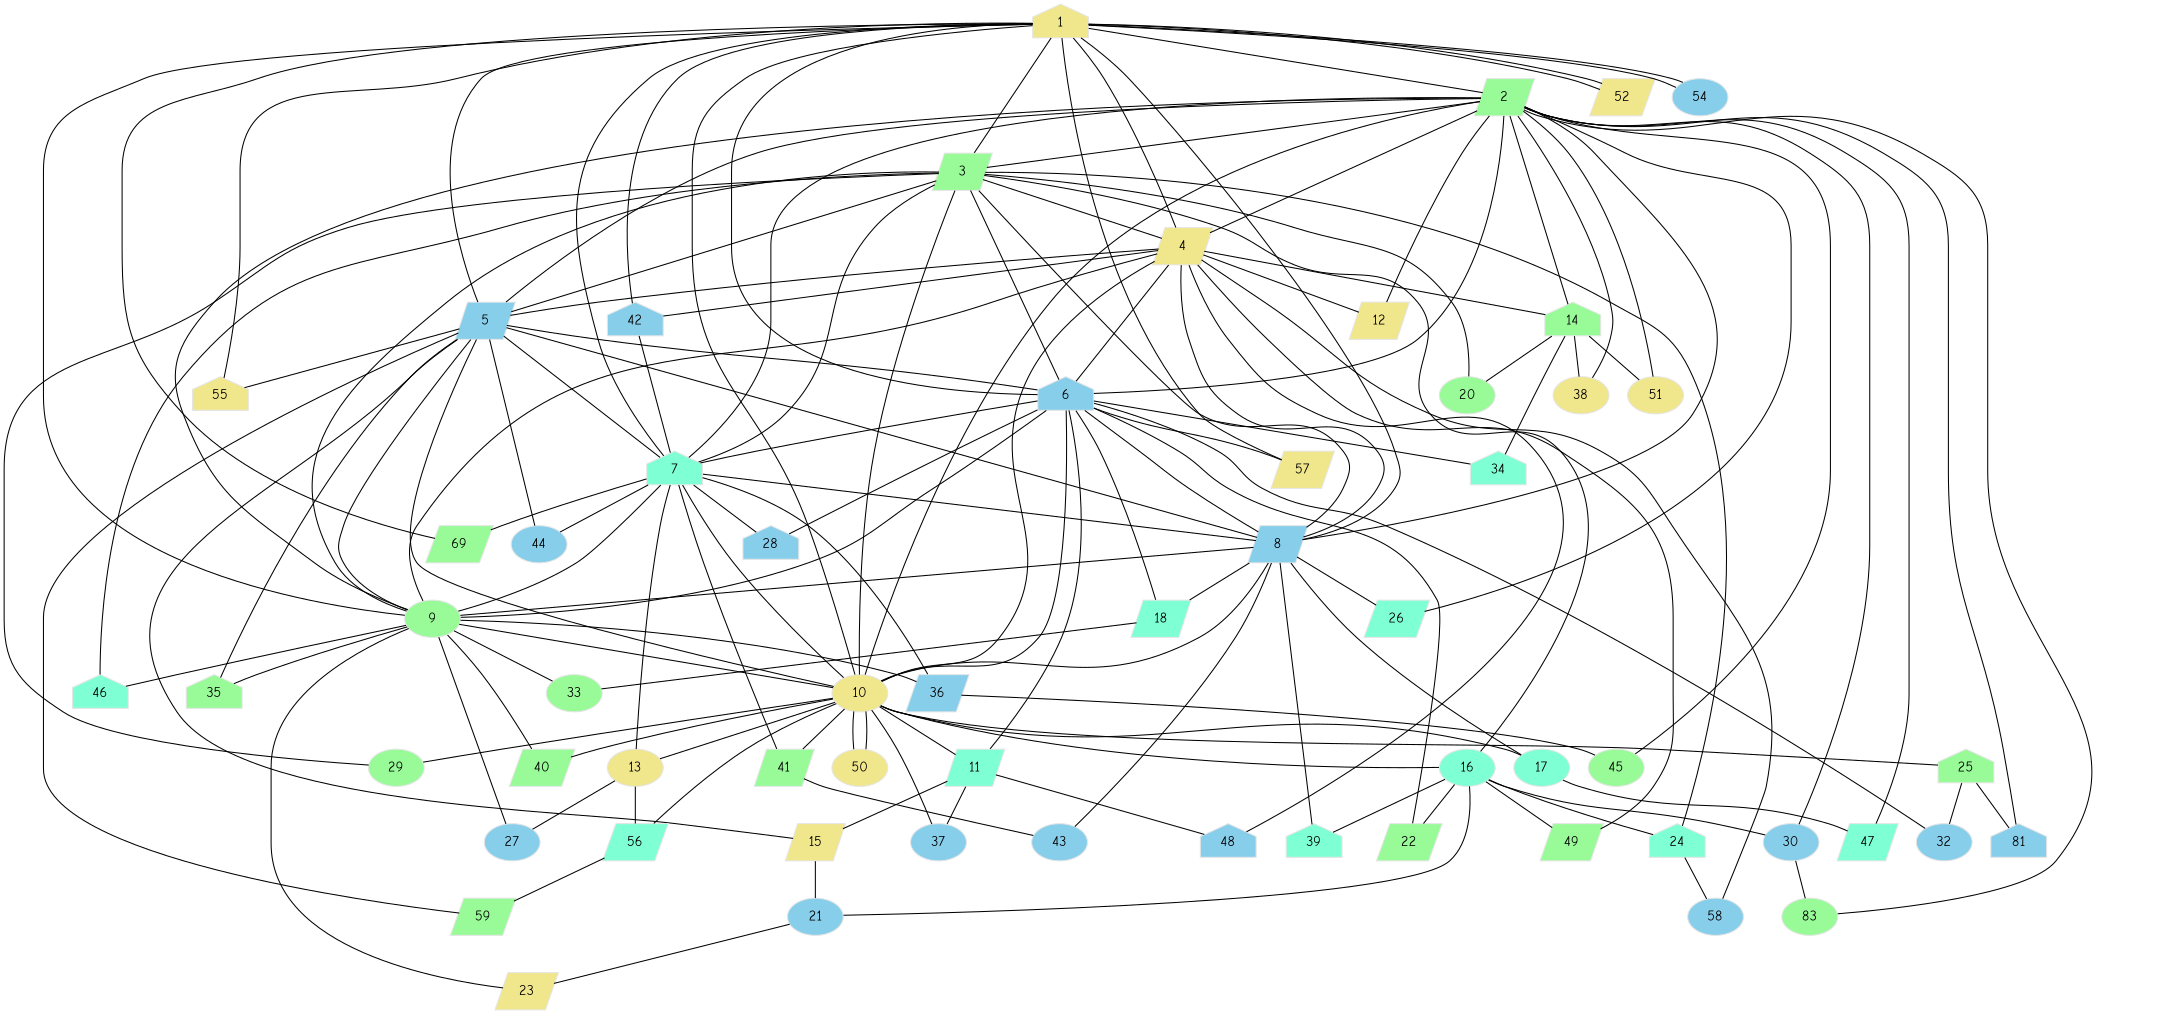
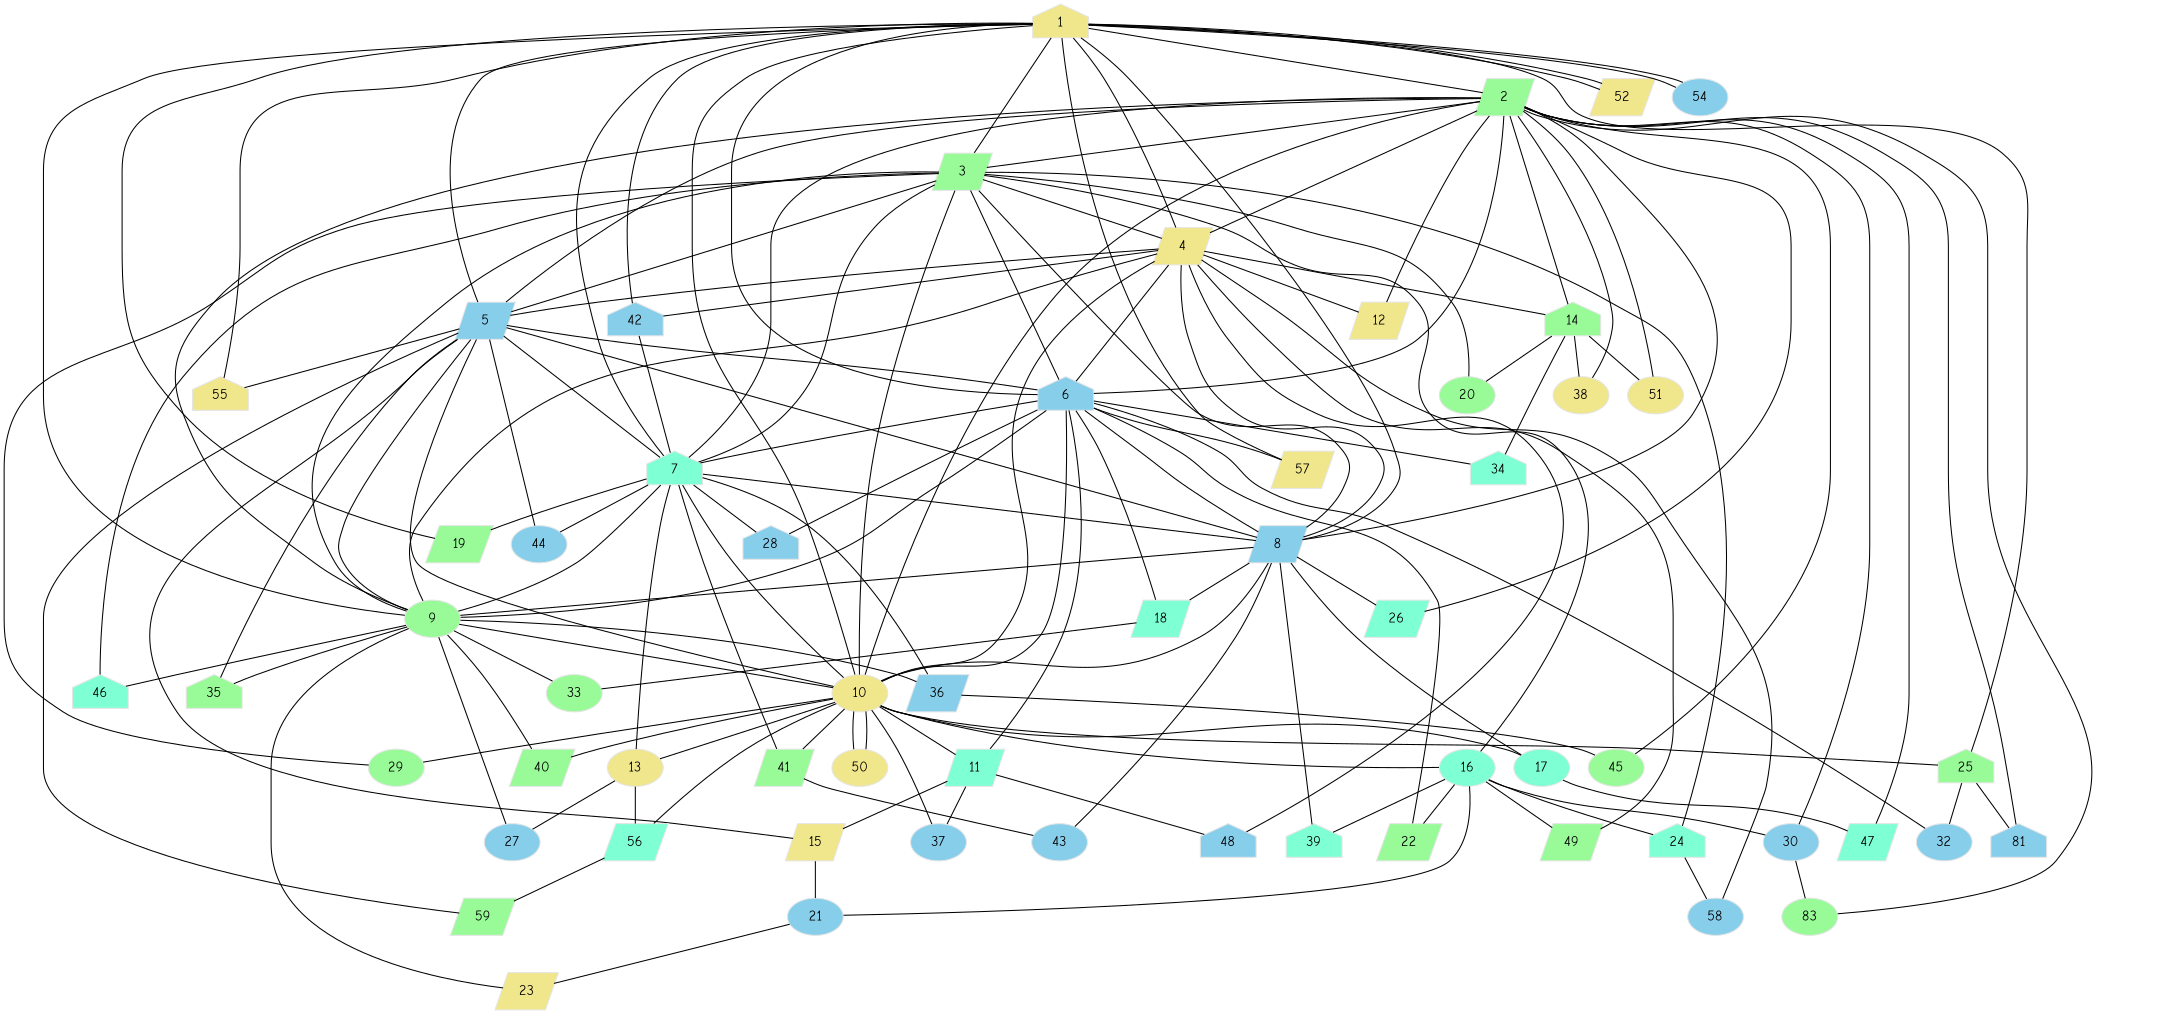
edge "1" -- "25": added
node "69": label "69" -> "19"
